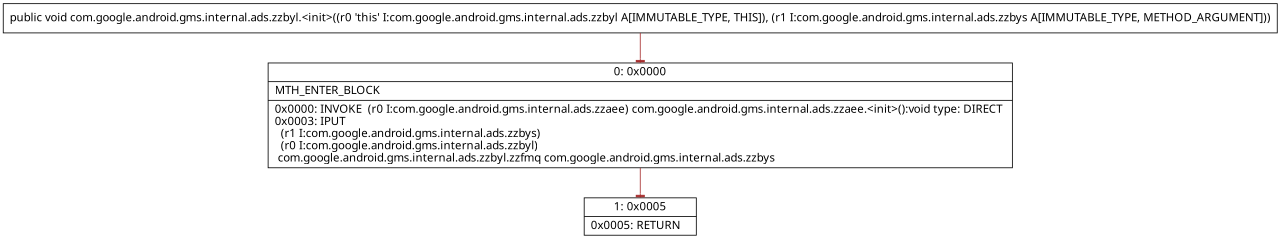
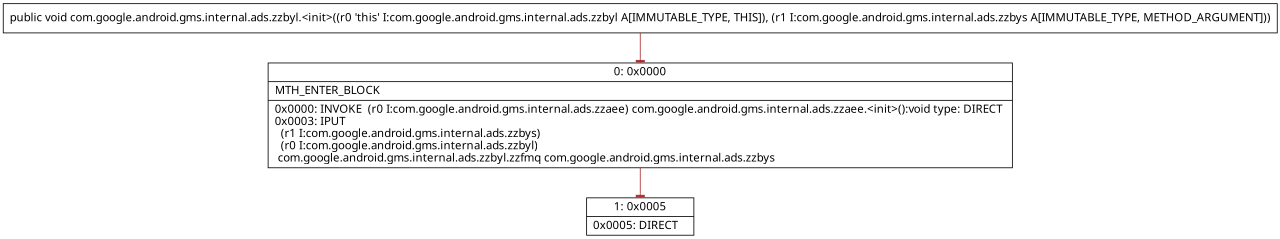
node "1: 0x0005": text "0x0005: RETURN" -> "0x0005: DIRECT"
